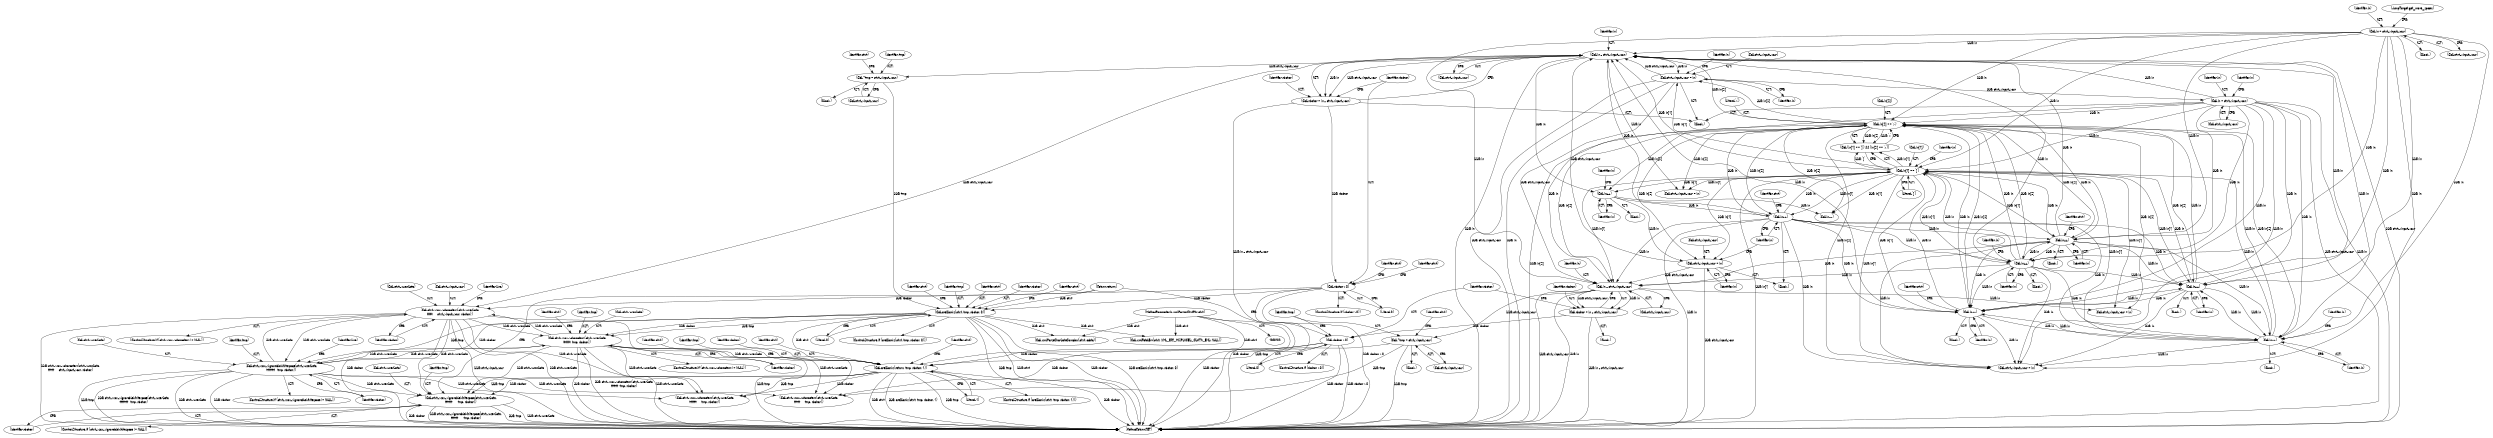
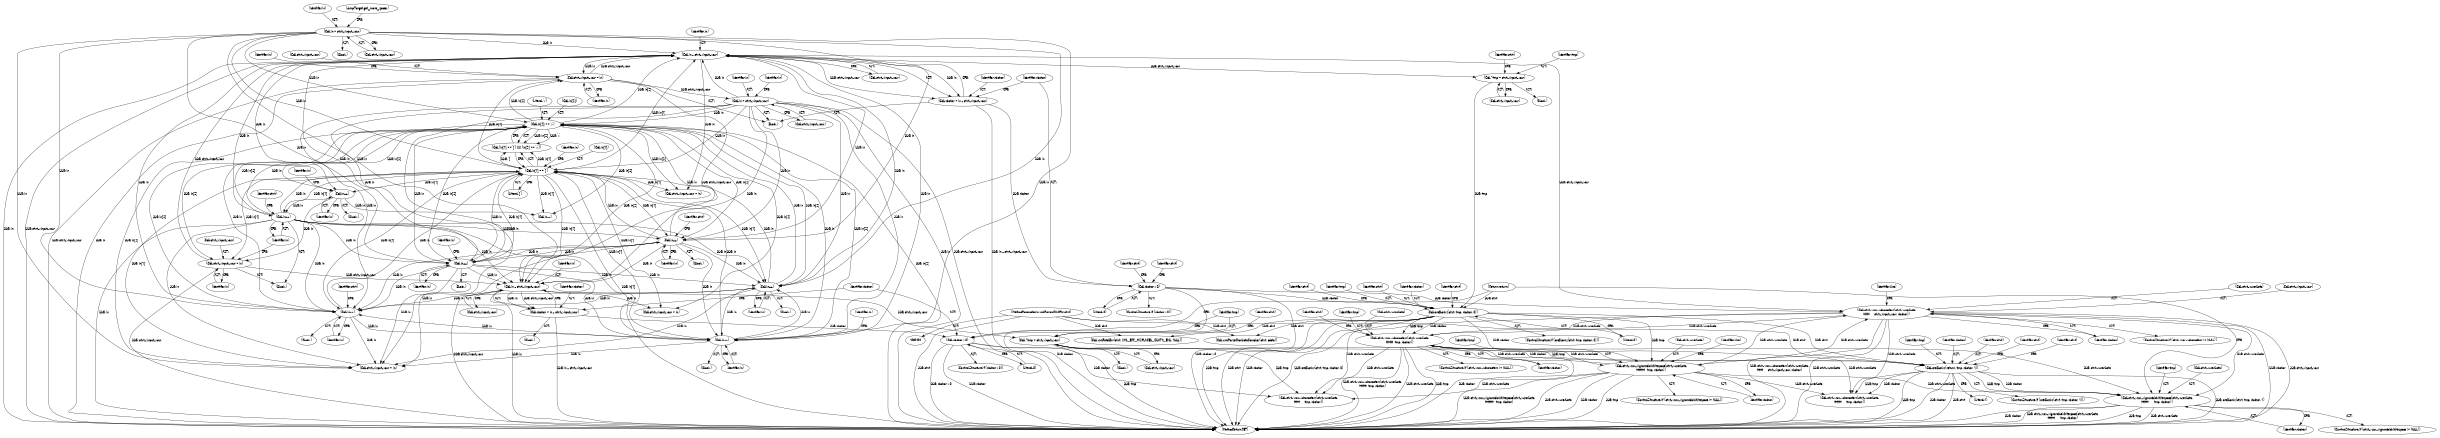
edge "(MethodParameterIn,xmlParserCtxtPtr ctxt)" -> "(MethodReturn,RET)": label "DDG: nbchar" -> "DDG: ctxt"
edge "(Literal,1)" -> "(Call,areBlanks(return, tmp, nbchar, 1))": removed, label "AST:"
